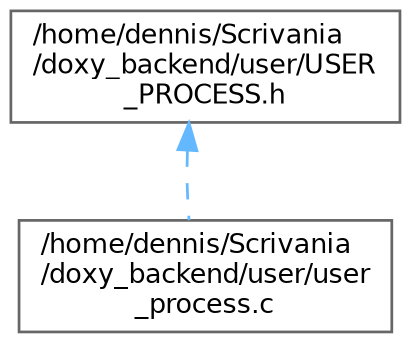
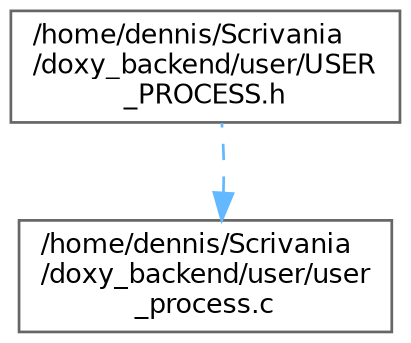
edge "/home/dennis/Scrivania /doxy_backend/user/user _process.c" -> "/home/dennis/Scrivania /doxy_backend/user/USER _PROCESS.h": reversed
